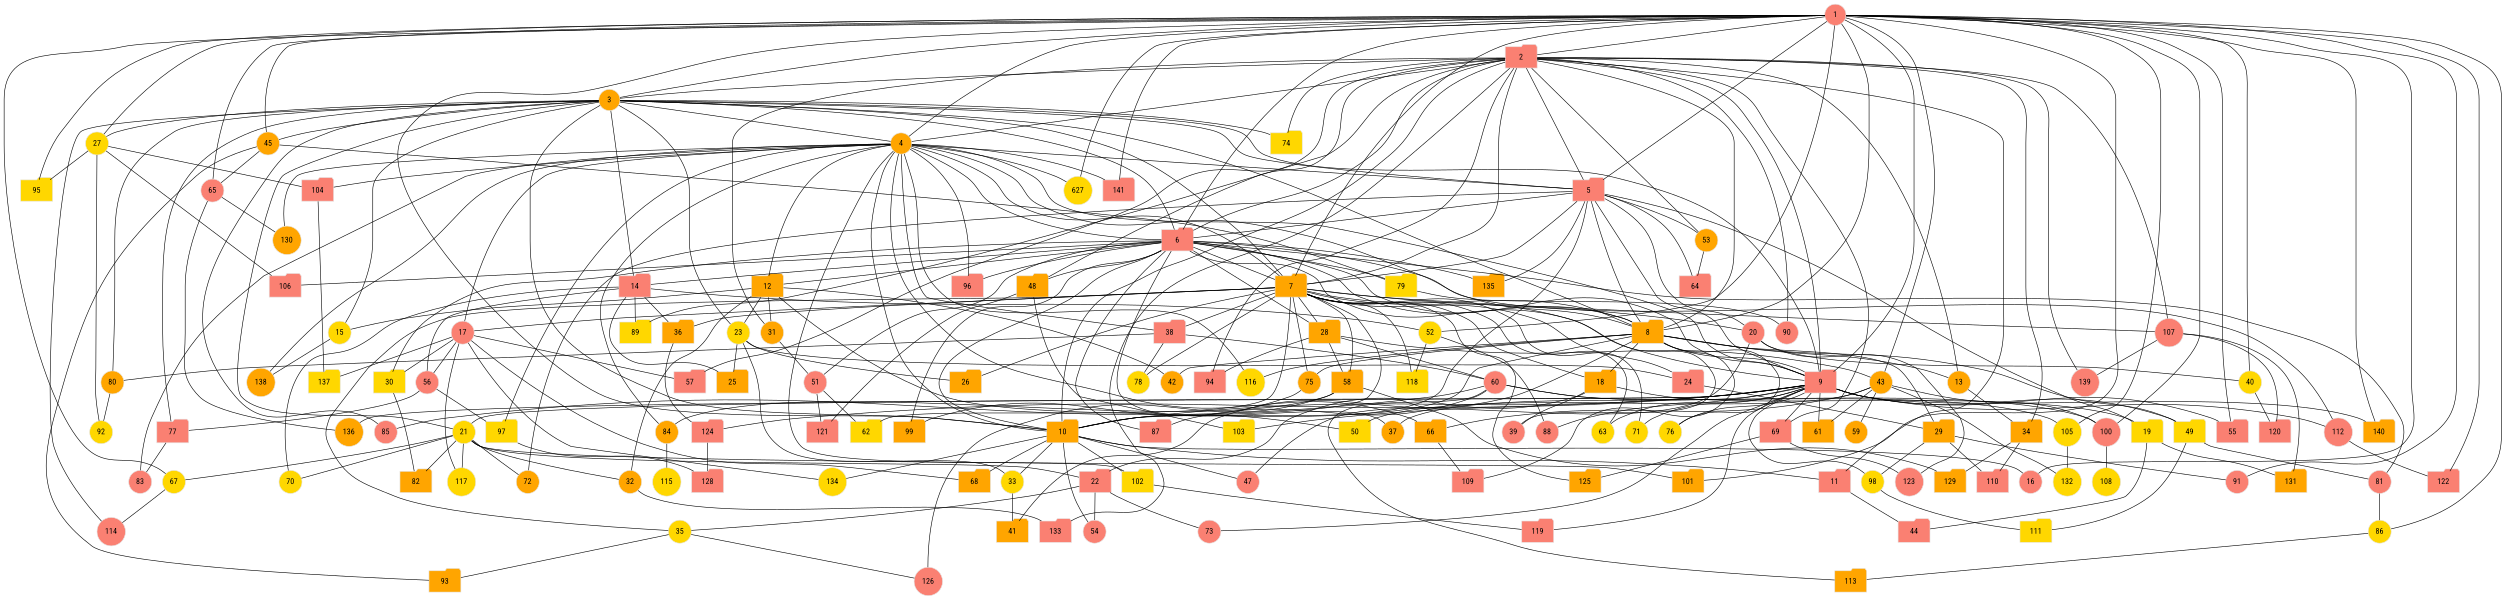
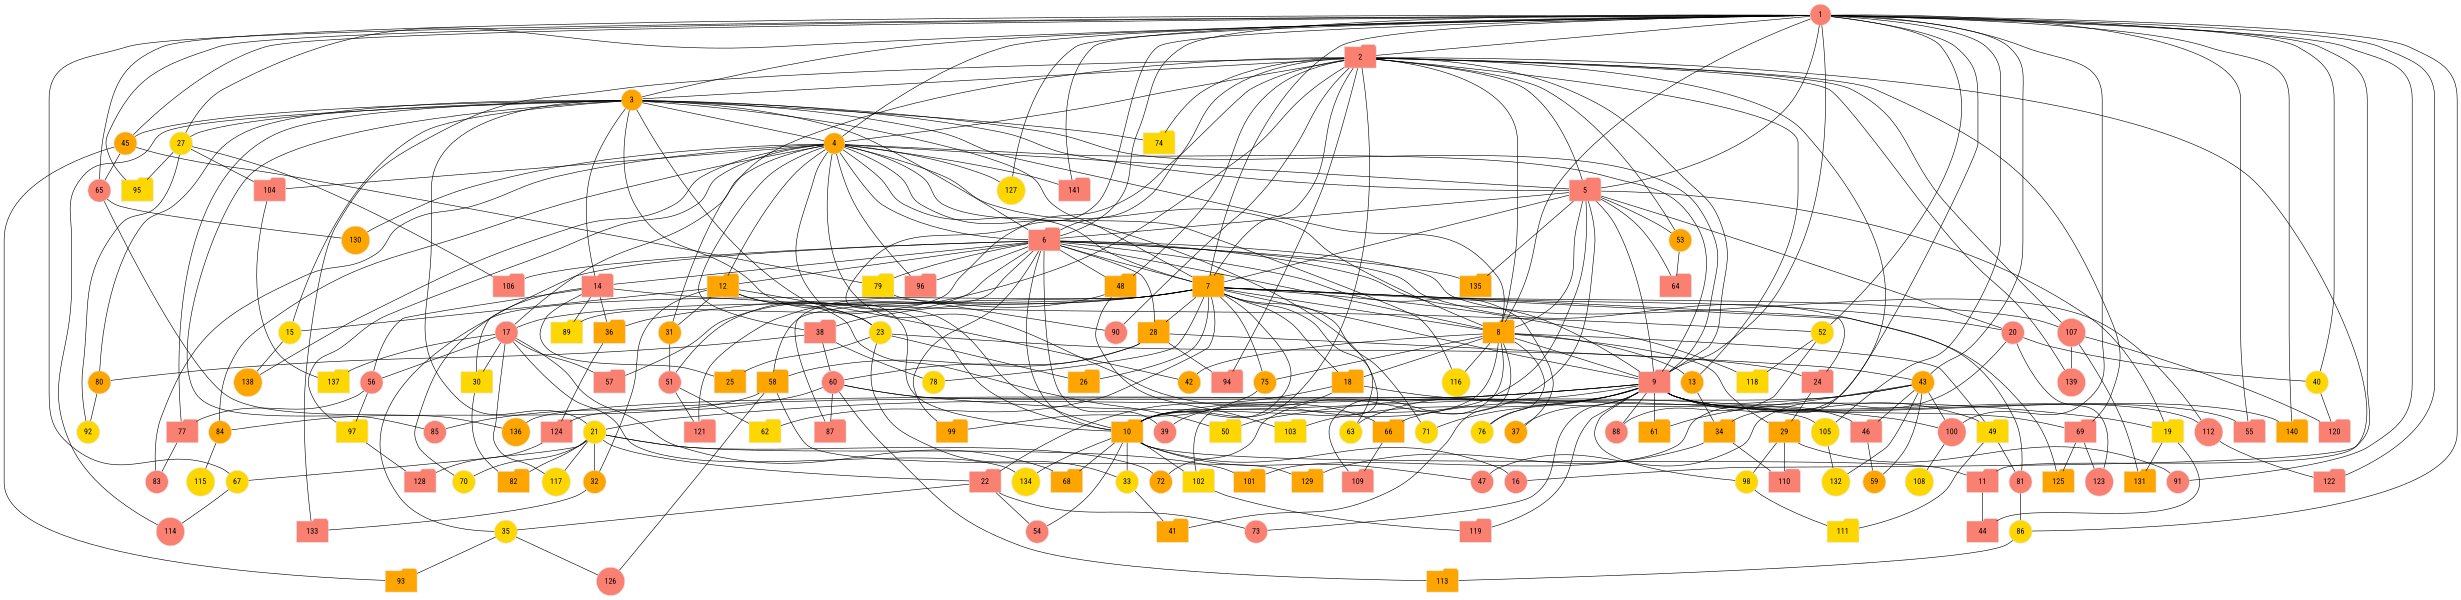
node "627": label "627" -> "127"
node "46": added
